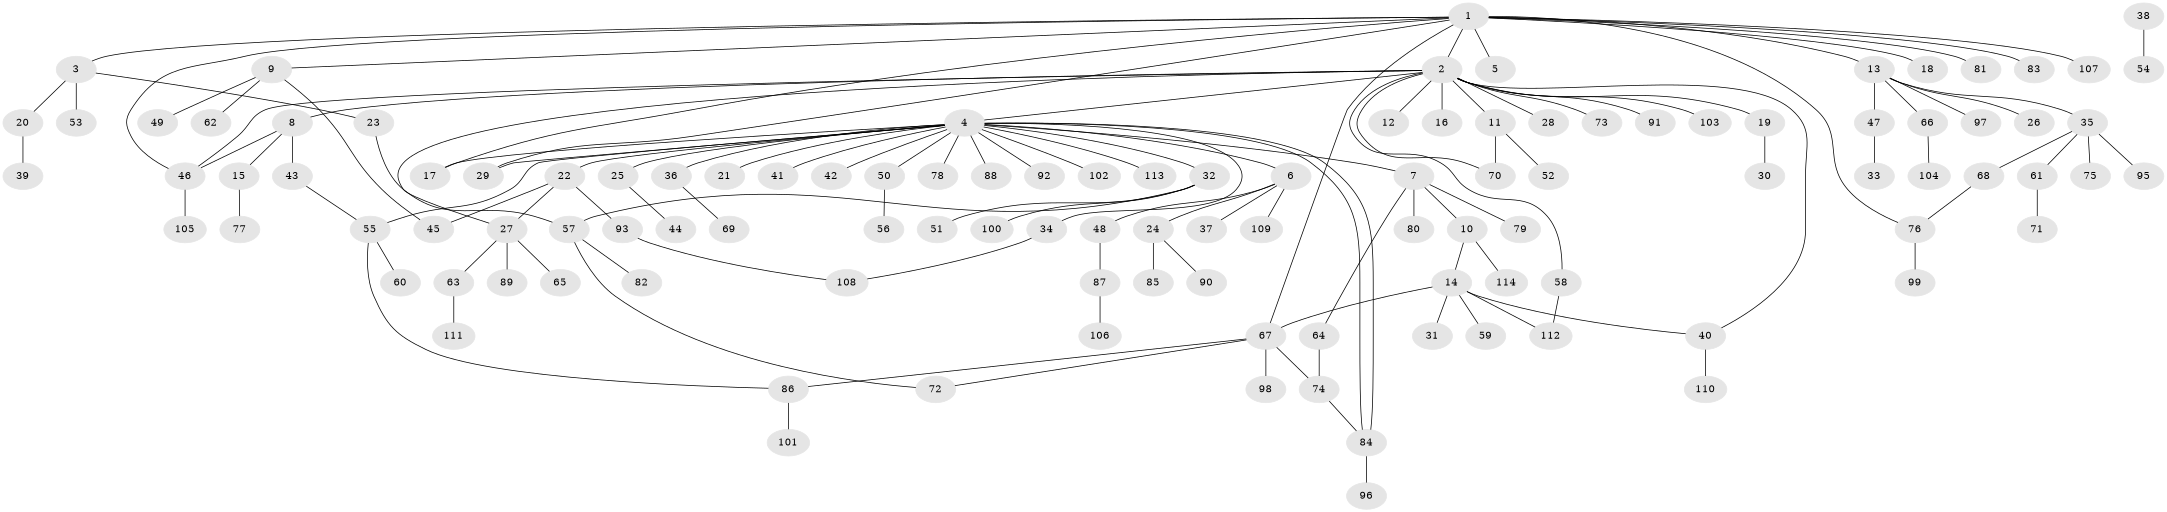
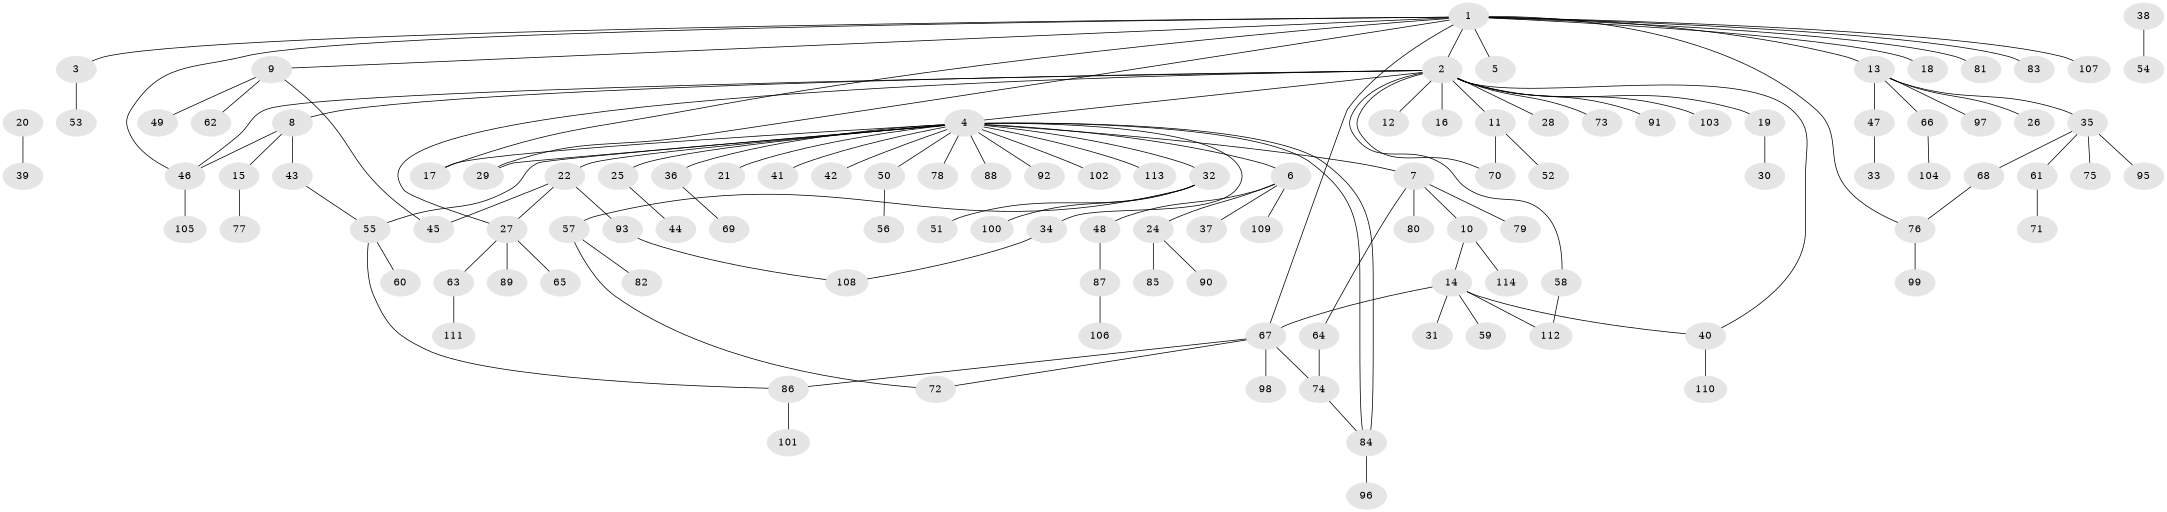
edge "3" -- "20": removed
node "23": removed
